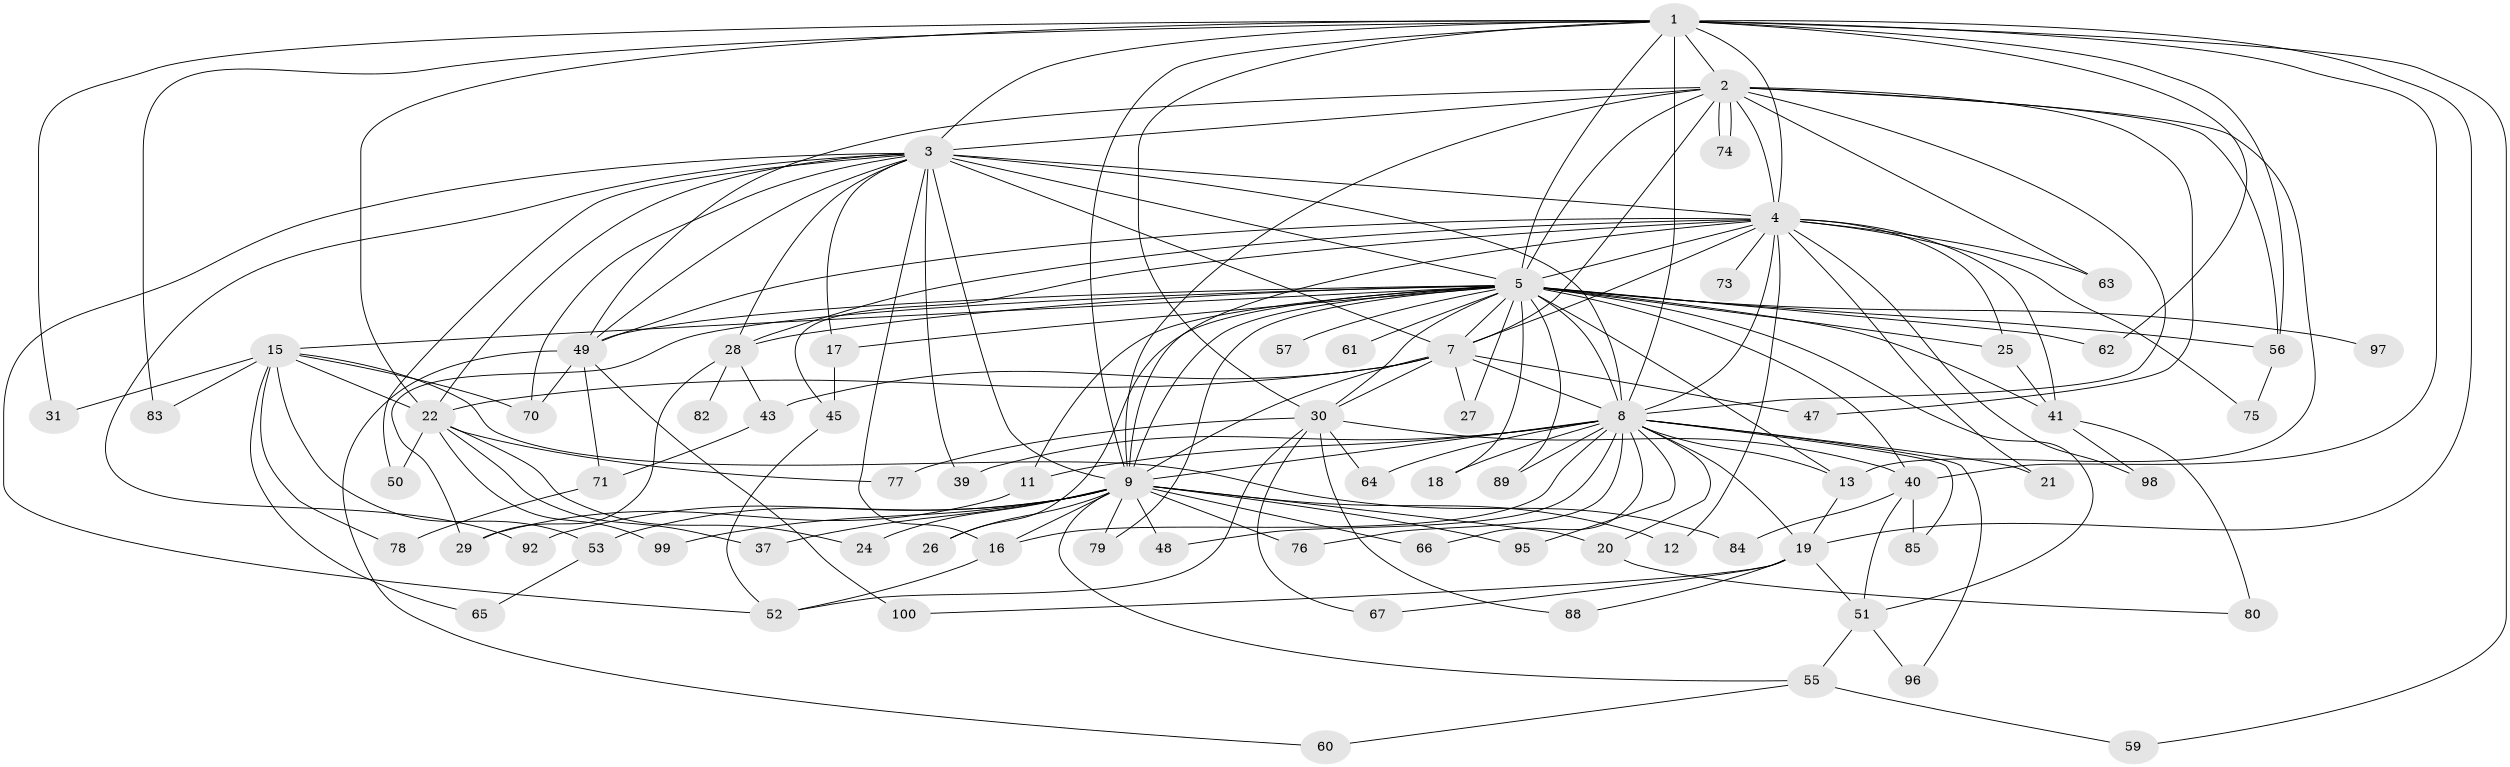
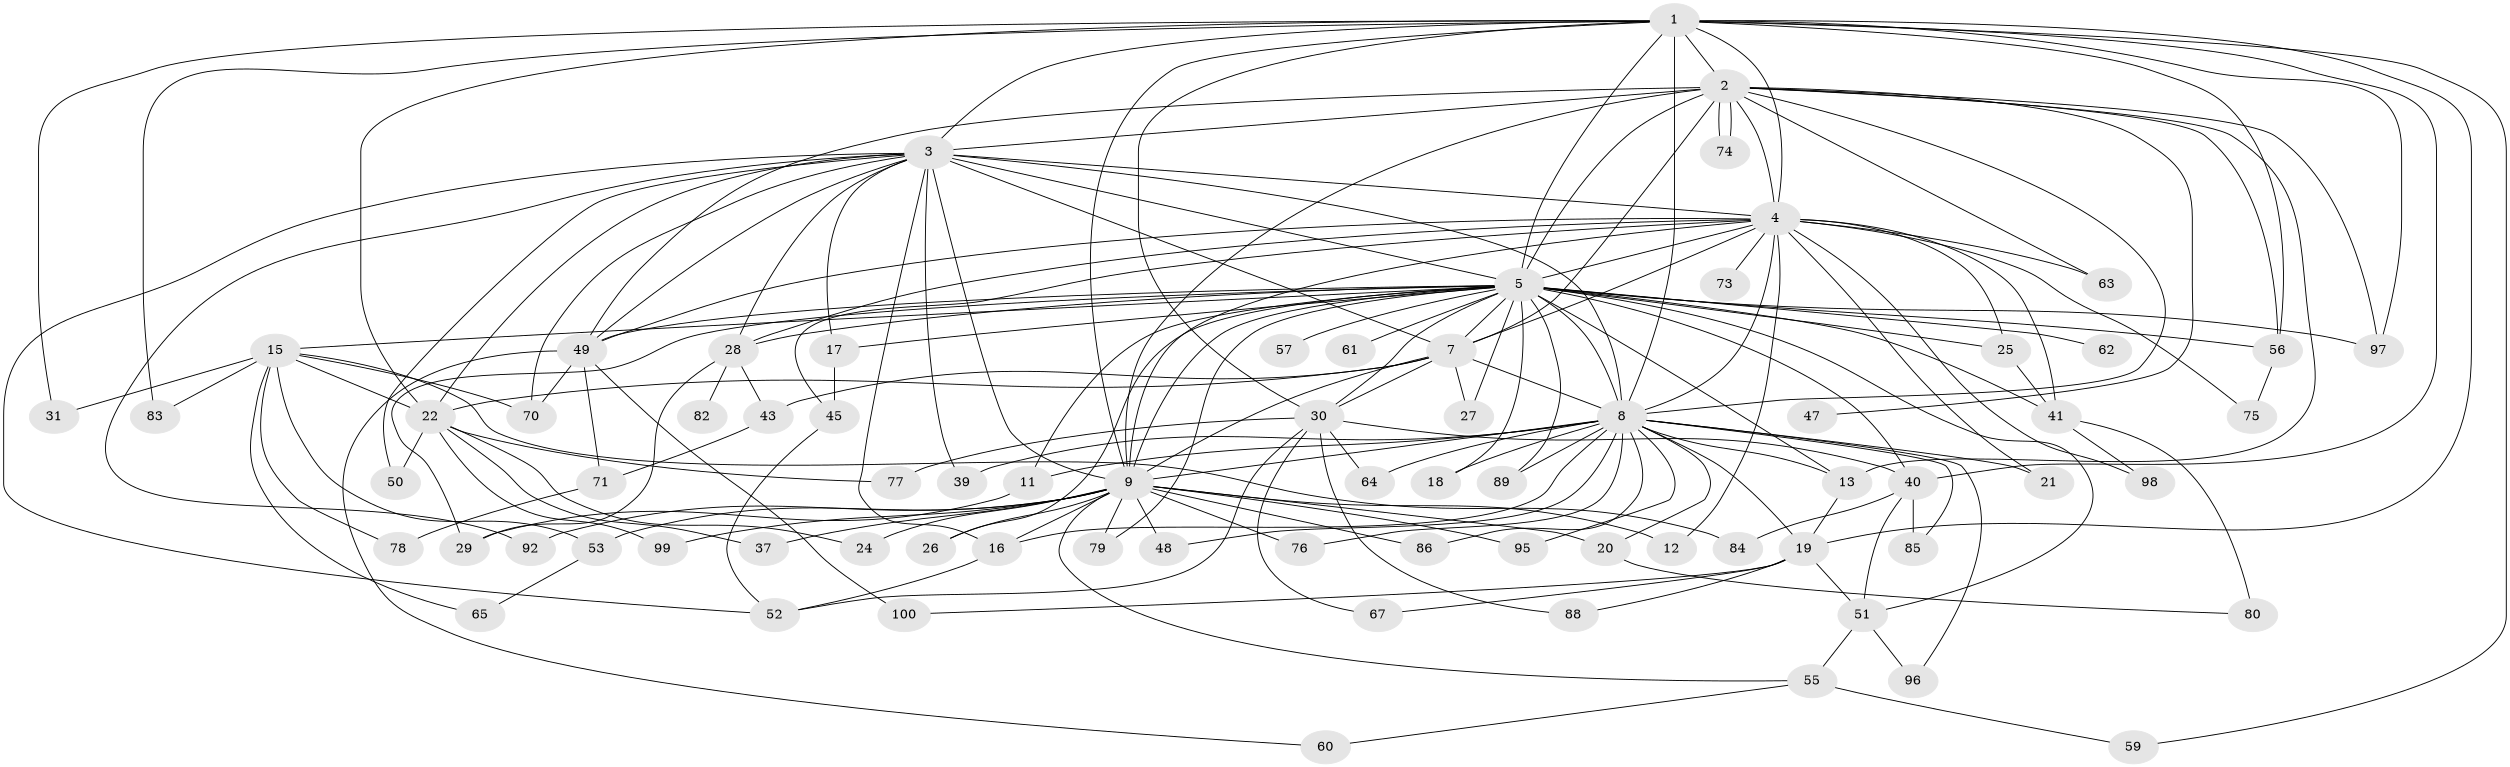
edge "1" -- "62": now "1" -- "97"
edge "2" -- "97": added
edge "7" -- "47": removed
node "66": label "66" -> "86"
